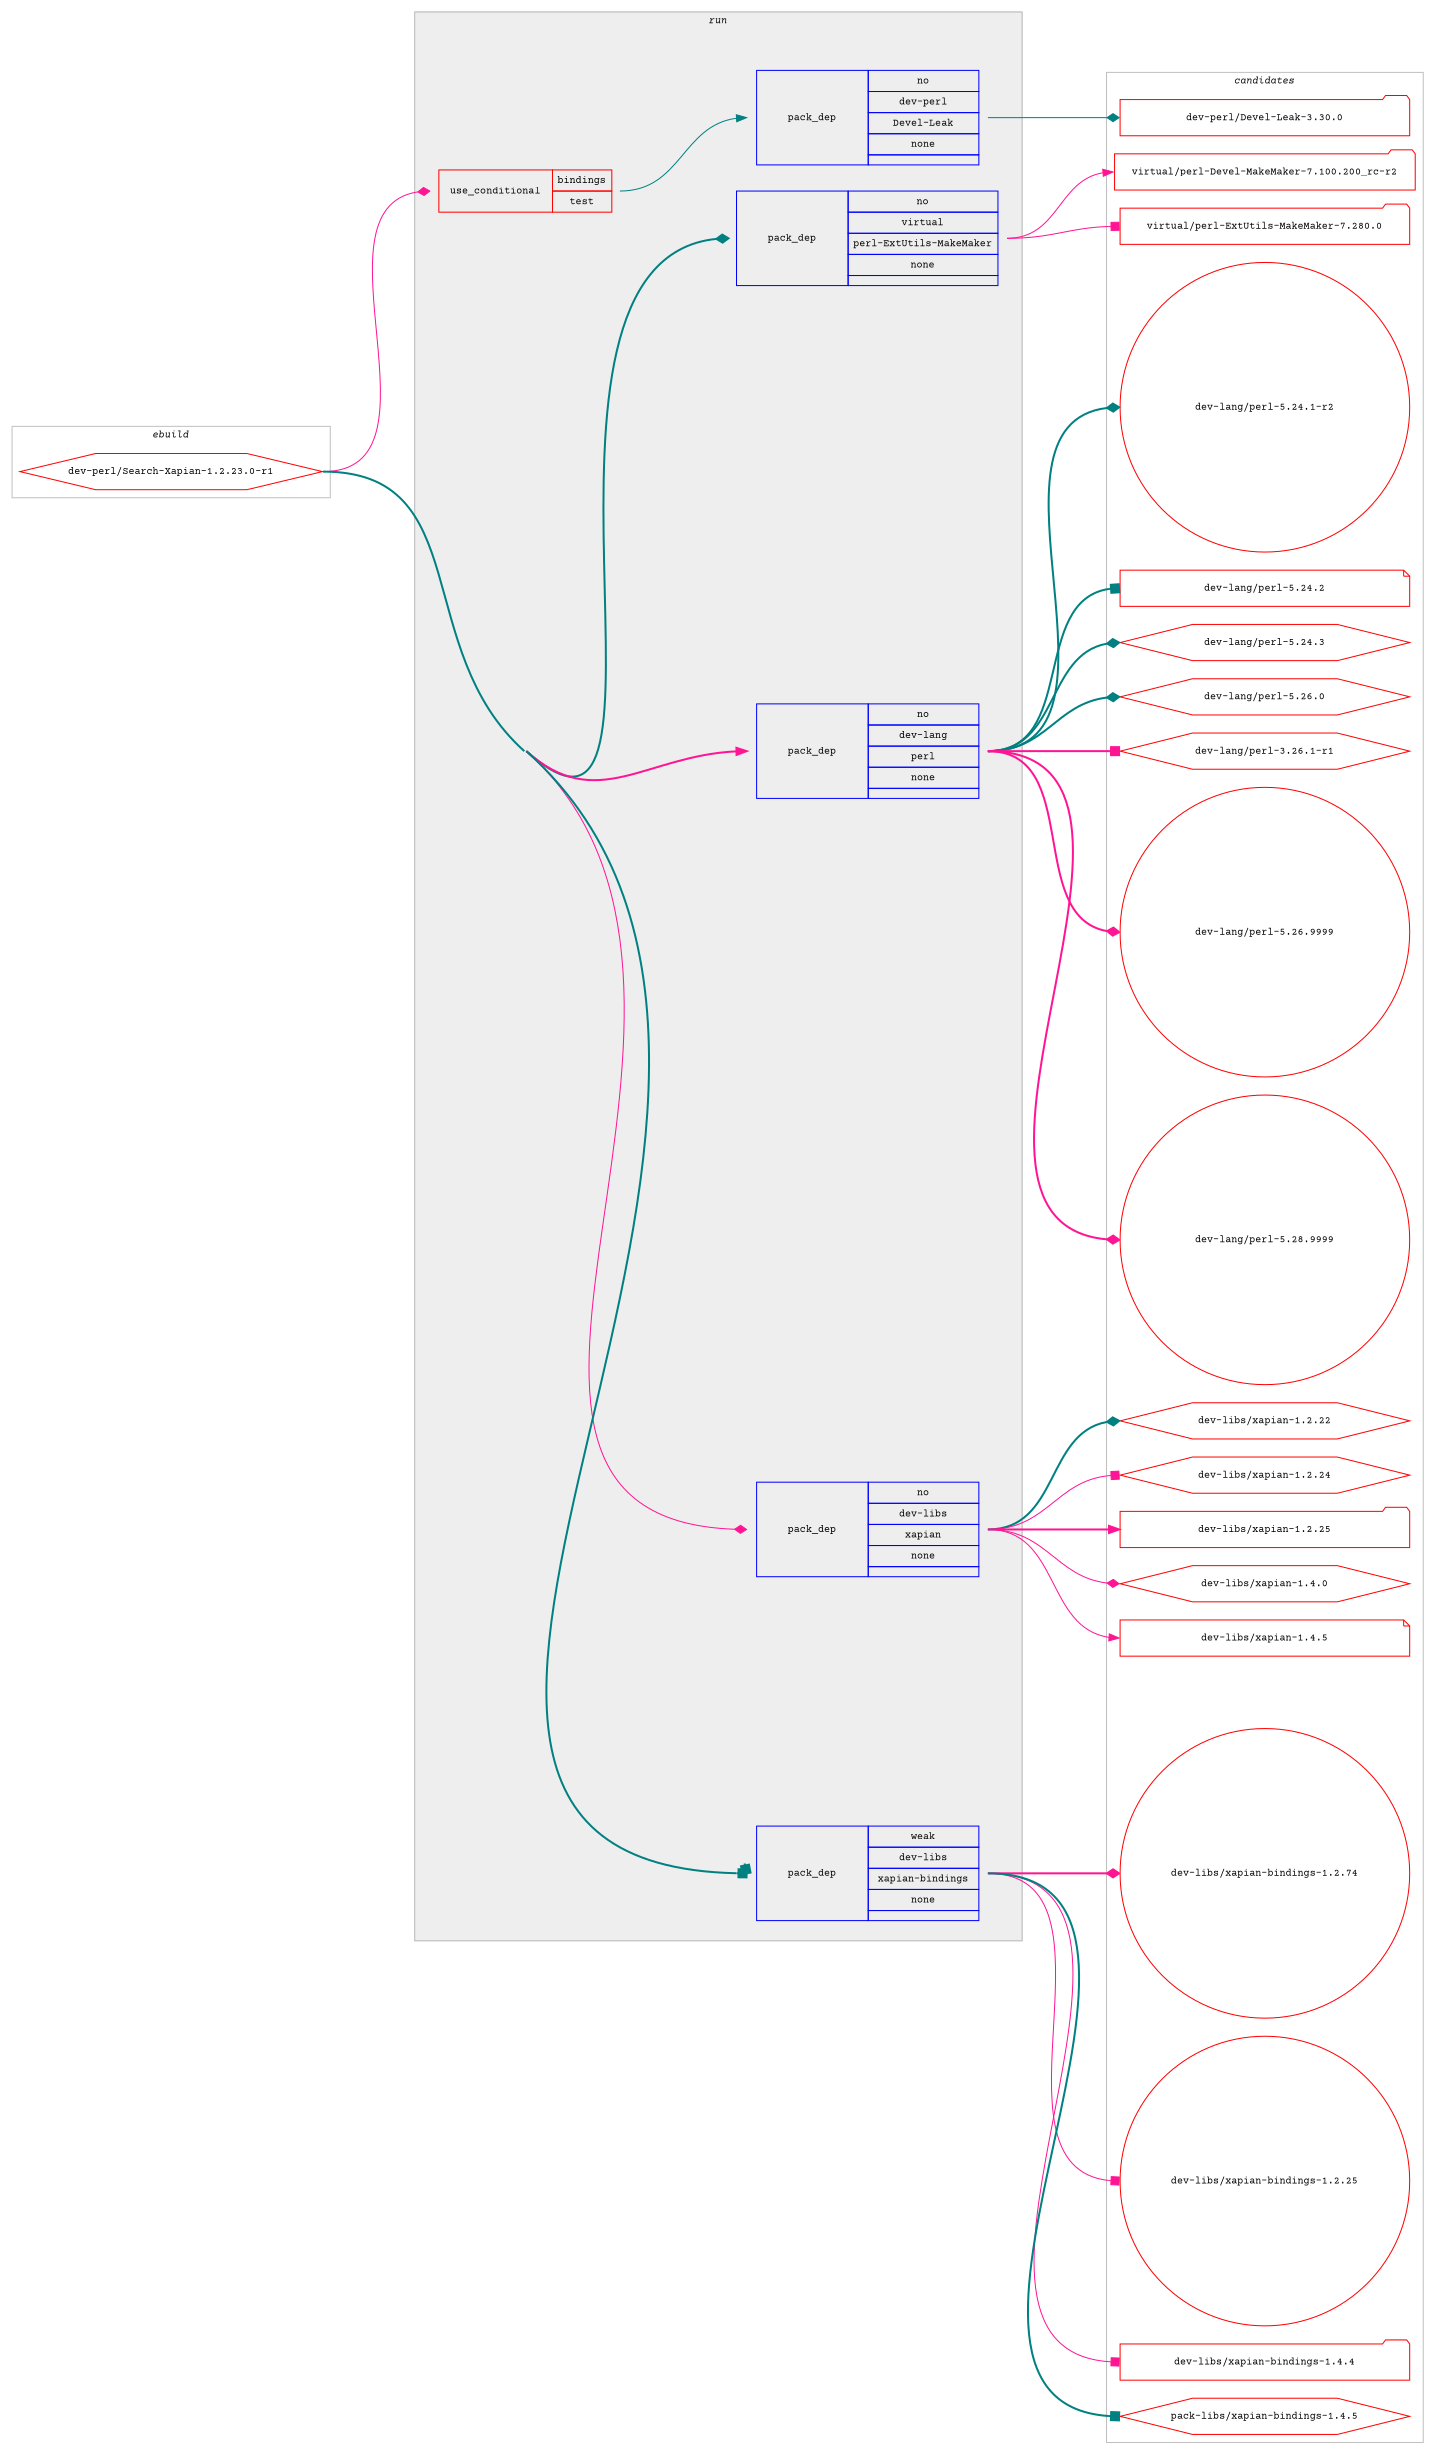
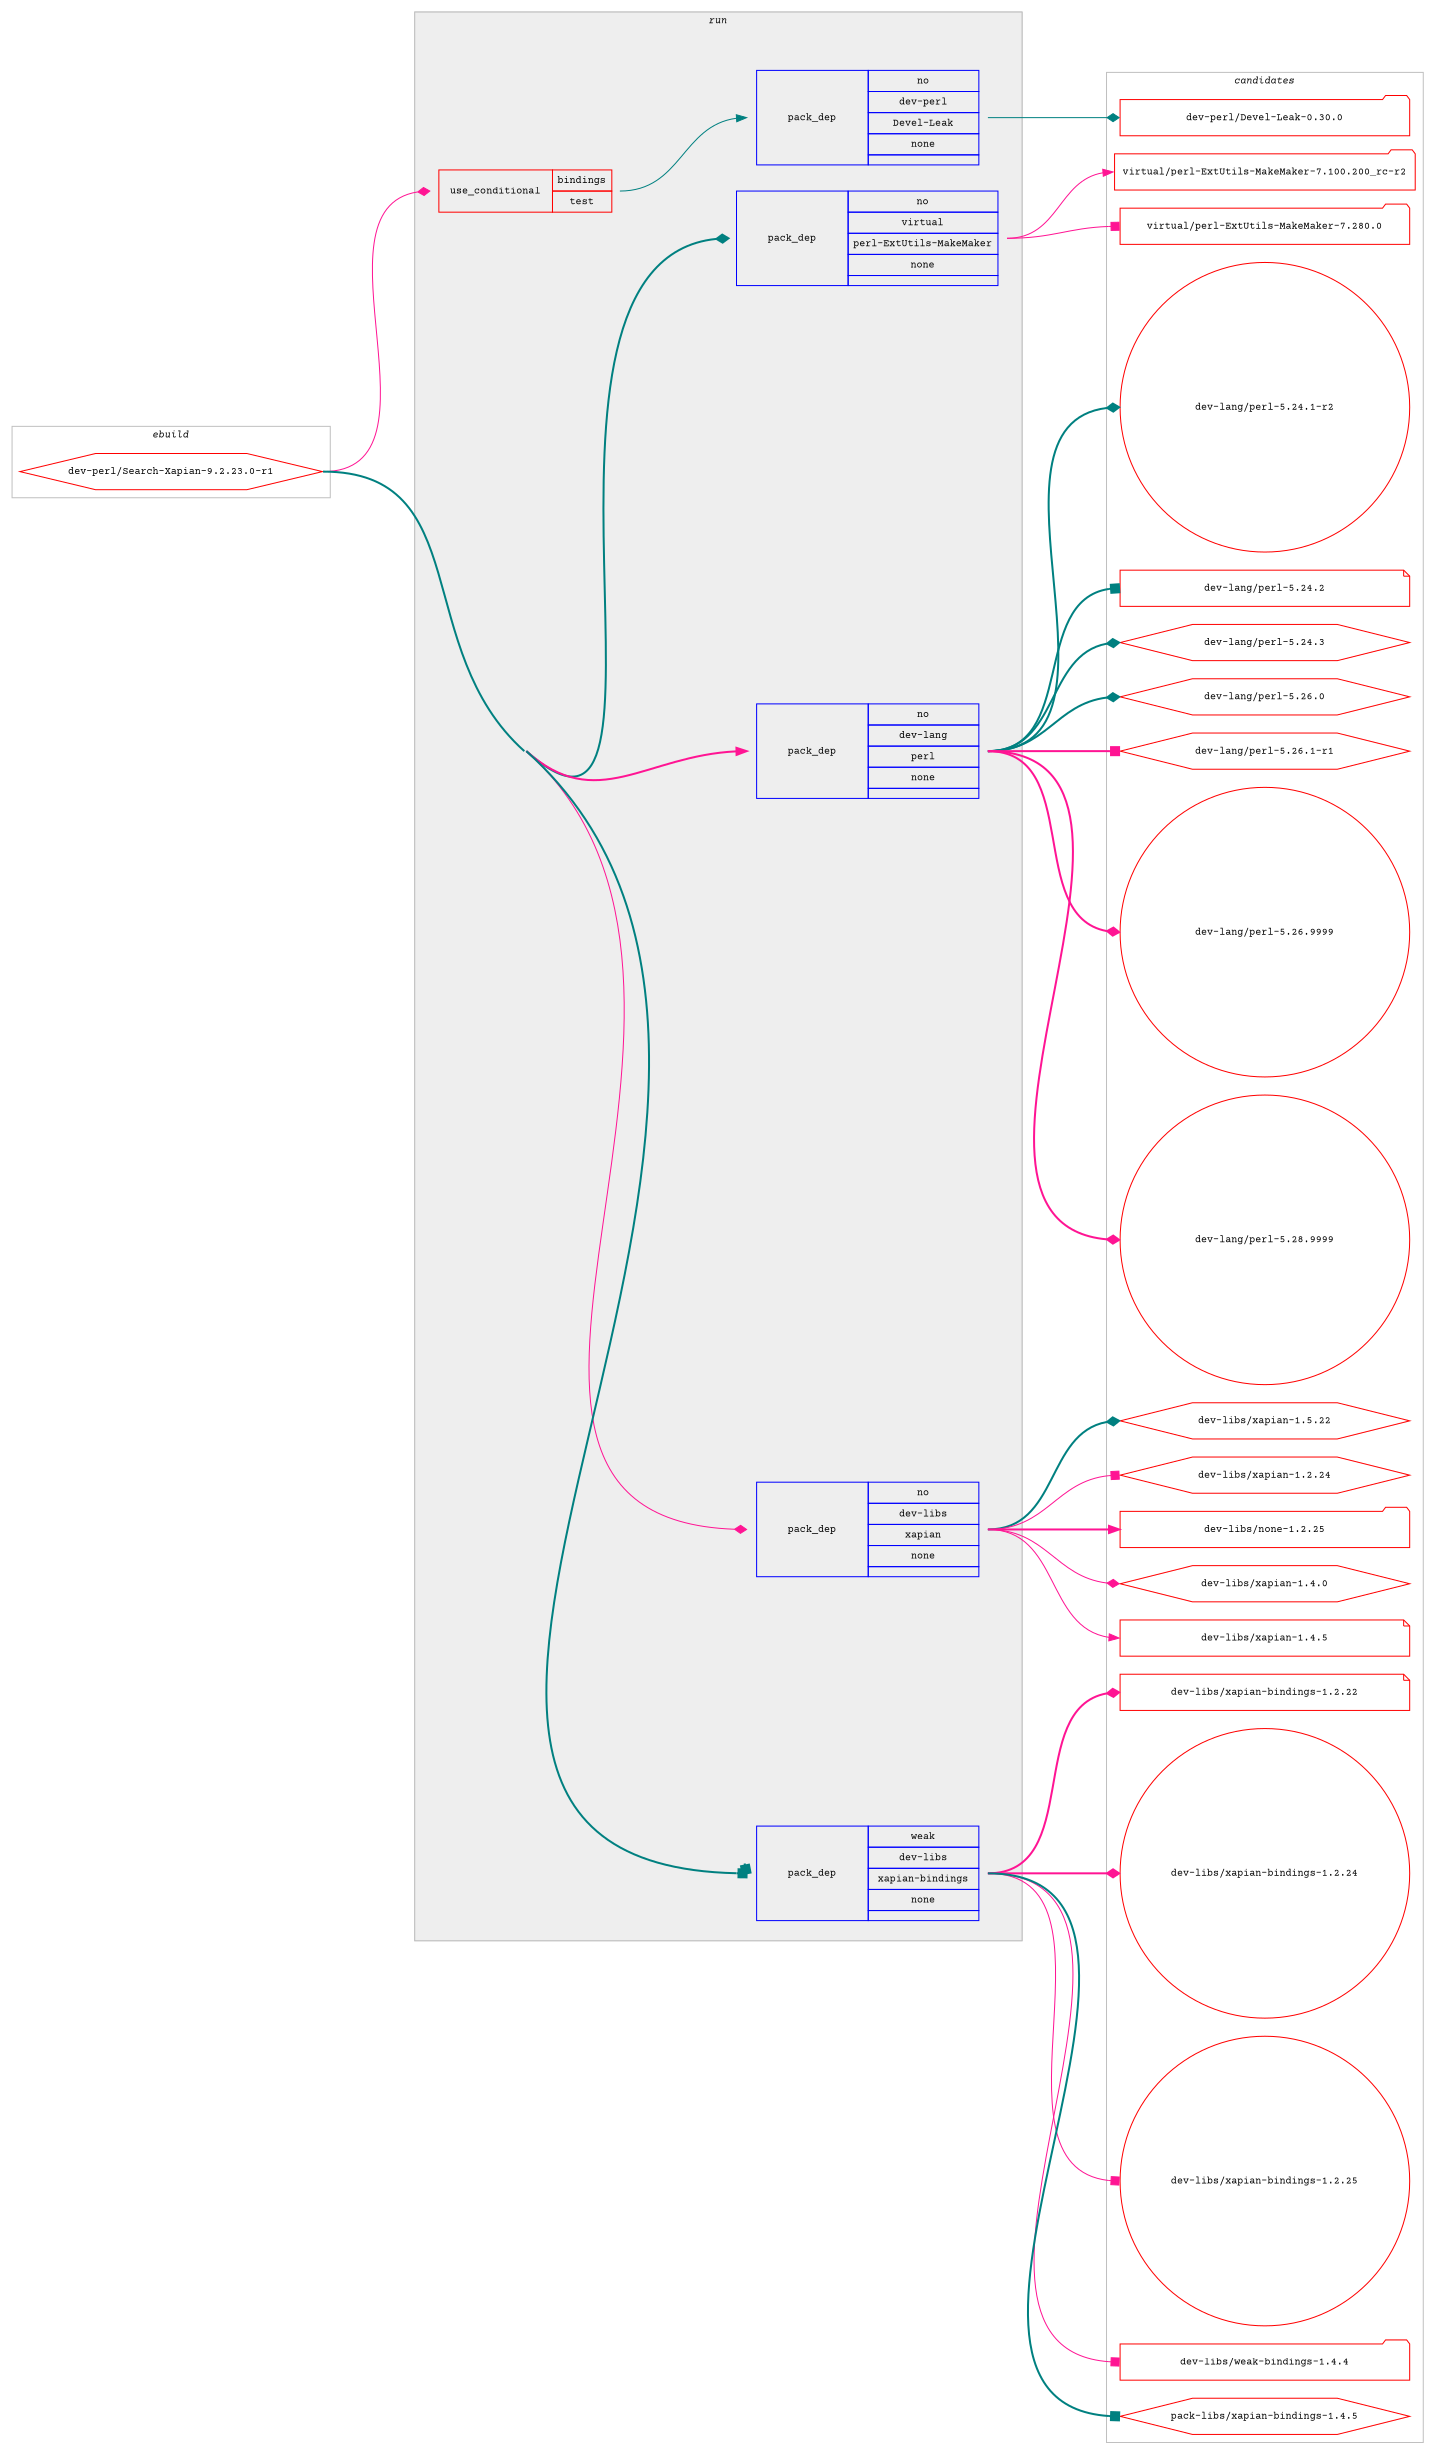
node "dev-perl/Devel-Leak-3.30.0": label "dev-perl/Devel-Leak-3.30.0" -> "dev-perl/Devel-Leak-0.30.0"
node "virtual/perl-Devel-MakeMaker-7.100.200_rc-r2": label "virtual/perl-Devel-MakeMaker-7.100.200_rc-r2" -> "virtual/perl-ExtUtils-MakeMaker-7.100.200_rc-r2"
node "dev-perl/Search-Xapian-1.2.23.0-r1": label "dev-perl/Search-Xapian-1.2.23.0-r1" -> "dev-perl/Search-Xapian-9.2.23.0-r1"
node "dev-lang/perl-3.26.1-r1": label "dev-lang/perl-3.26.1-r1" -> "dev-lang/perl-5.26.1-r1"
node "dev-libs/xapian-1.2.22": label "dev-libs/xapian-1.2.22" -> "dev-libs/xapian-1.5.22"
node "dev-libs/xapian-1.2.25": label "dev-libs/xapian-1.2.25" -> "dev-libs/none-1.2.25"
node "dev-libs/xapian-bindings-1.2.22": added
node "dev-libs/xapian-bindings-1.2.74": label "dev-libs/xapian-bindings-1.2.74" -> "dev-libs/xapian-bindings-1.2.24"
node "dev-libs/xapian-bindings-1.4.4": label "dev-libs/xapian-bindings-1.4.4" -> "dev-libs/weak-bindings-1.4.4"
